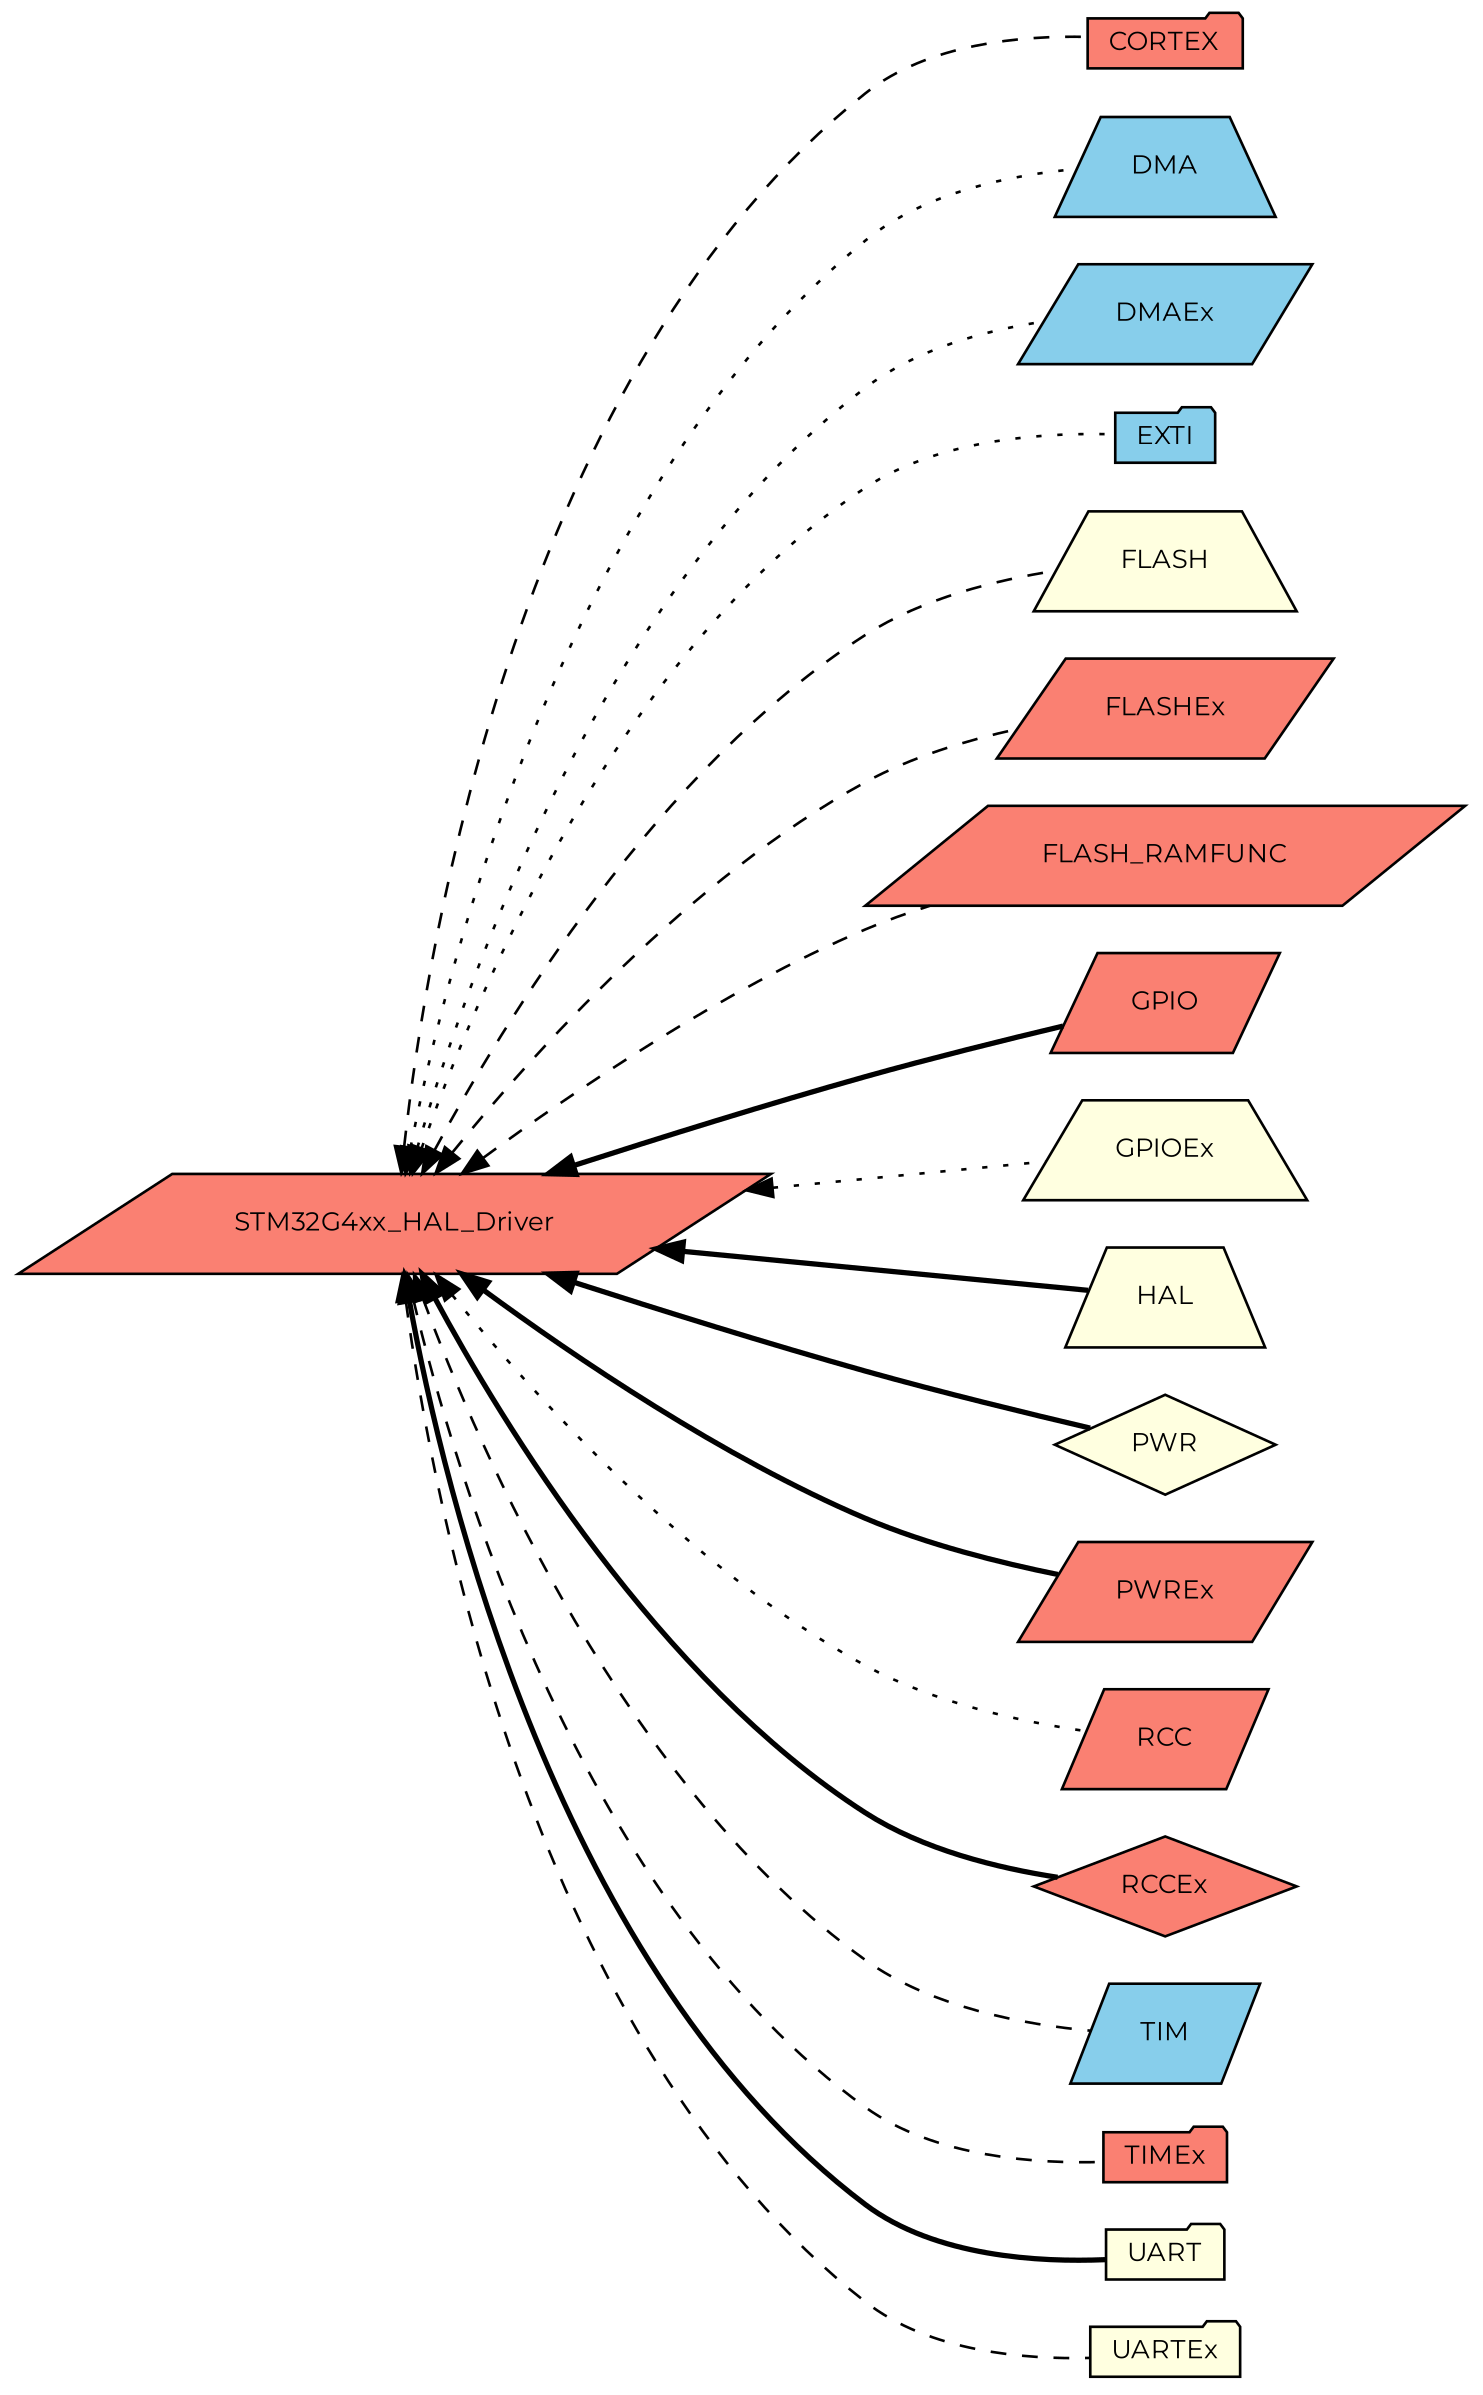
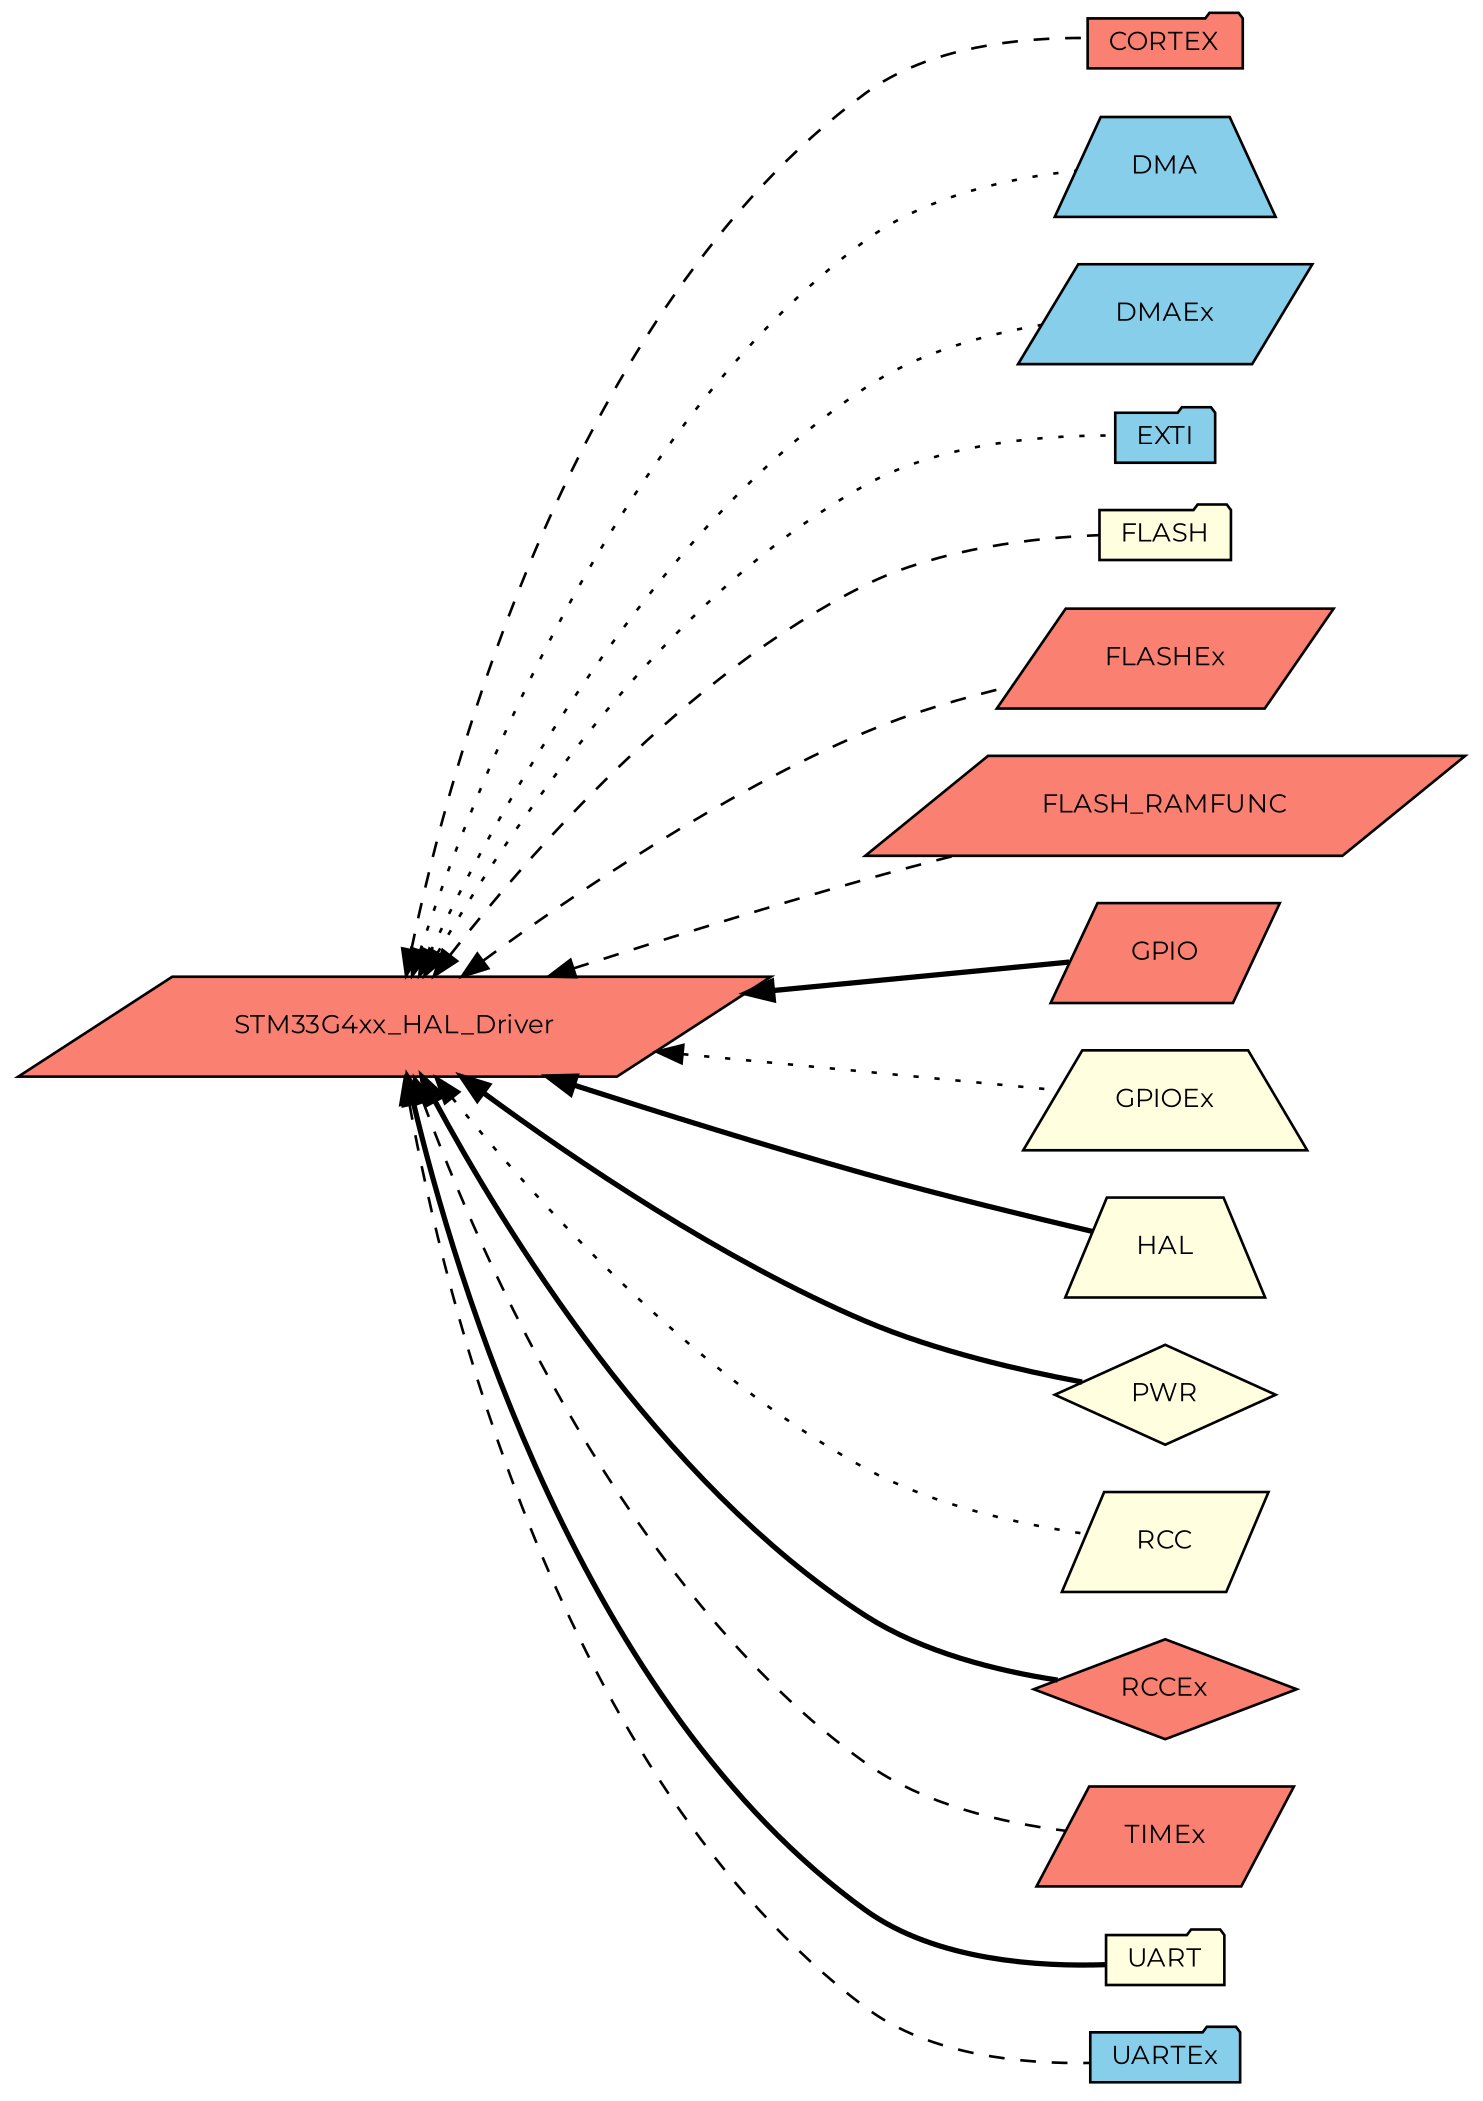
node "FLASH": shape trapezium -> folder
node "STM32G4xx_HAL_Driver": label "STM32G4xx_HAL_Driver" -> "STM33G4xx_HAL_Driver"
node "PWREx": removed
node "RCC": fillcolor salmon -> lightyellow
node "TIM": removed
node "TIMEx": shape folder -> parallelogram
node "UARTEx": fillcolor lightyellow -> skyblue
